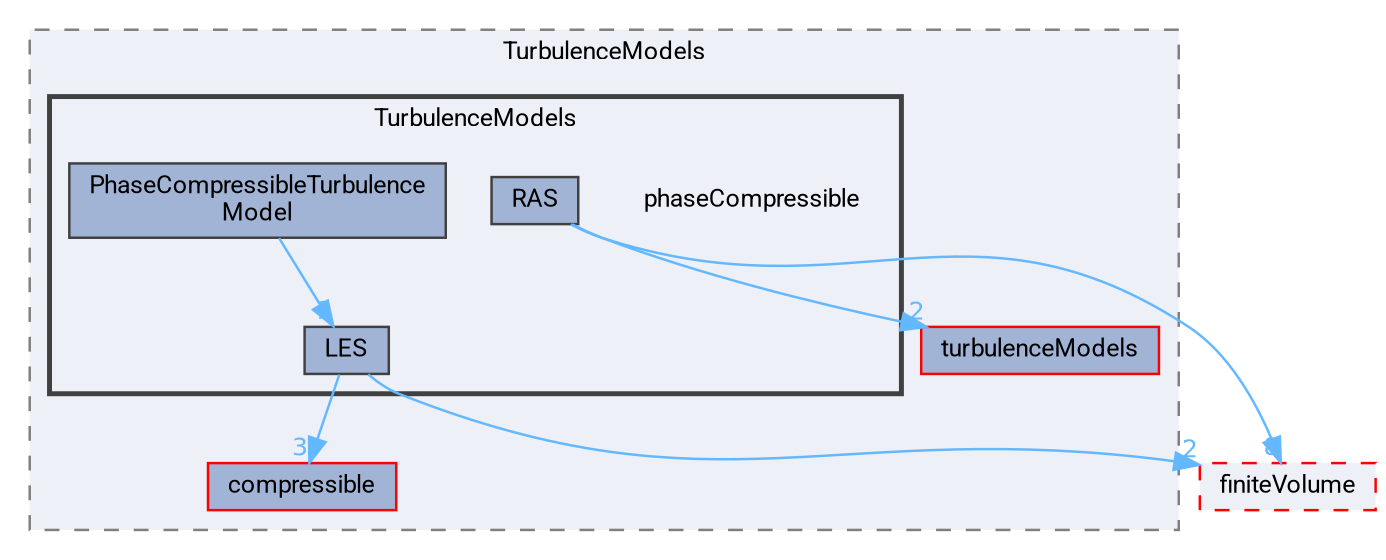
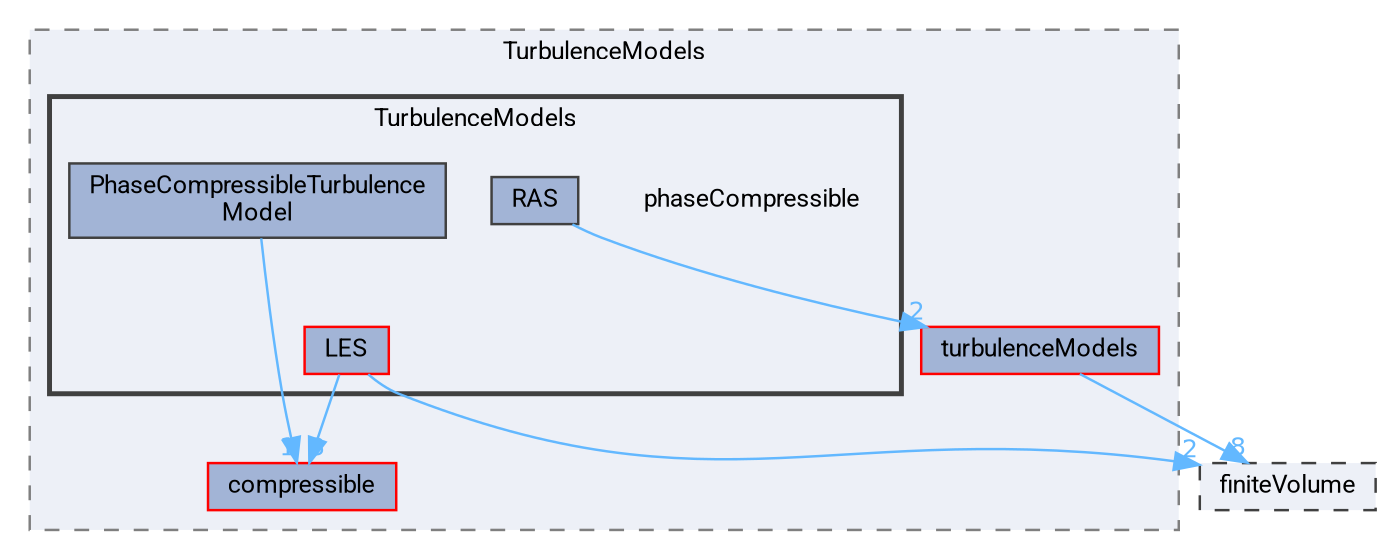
edge "RAS" -> "finiteVolume": now "turbulenceModels" -> "finiteVolume"
edge "PhaseCompressibleTurbulence Model" -> "LES": now "PhaseCompressibleTurbulence Model" -> "compressible"
node "LES": color grey25 -> red
node "finiteVolume": color red -> grey25
